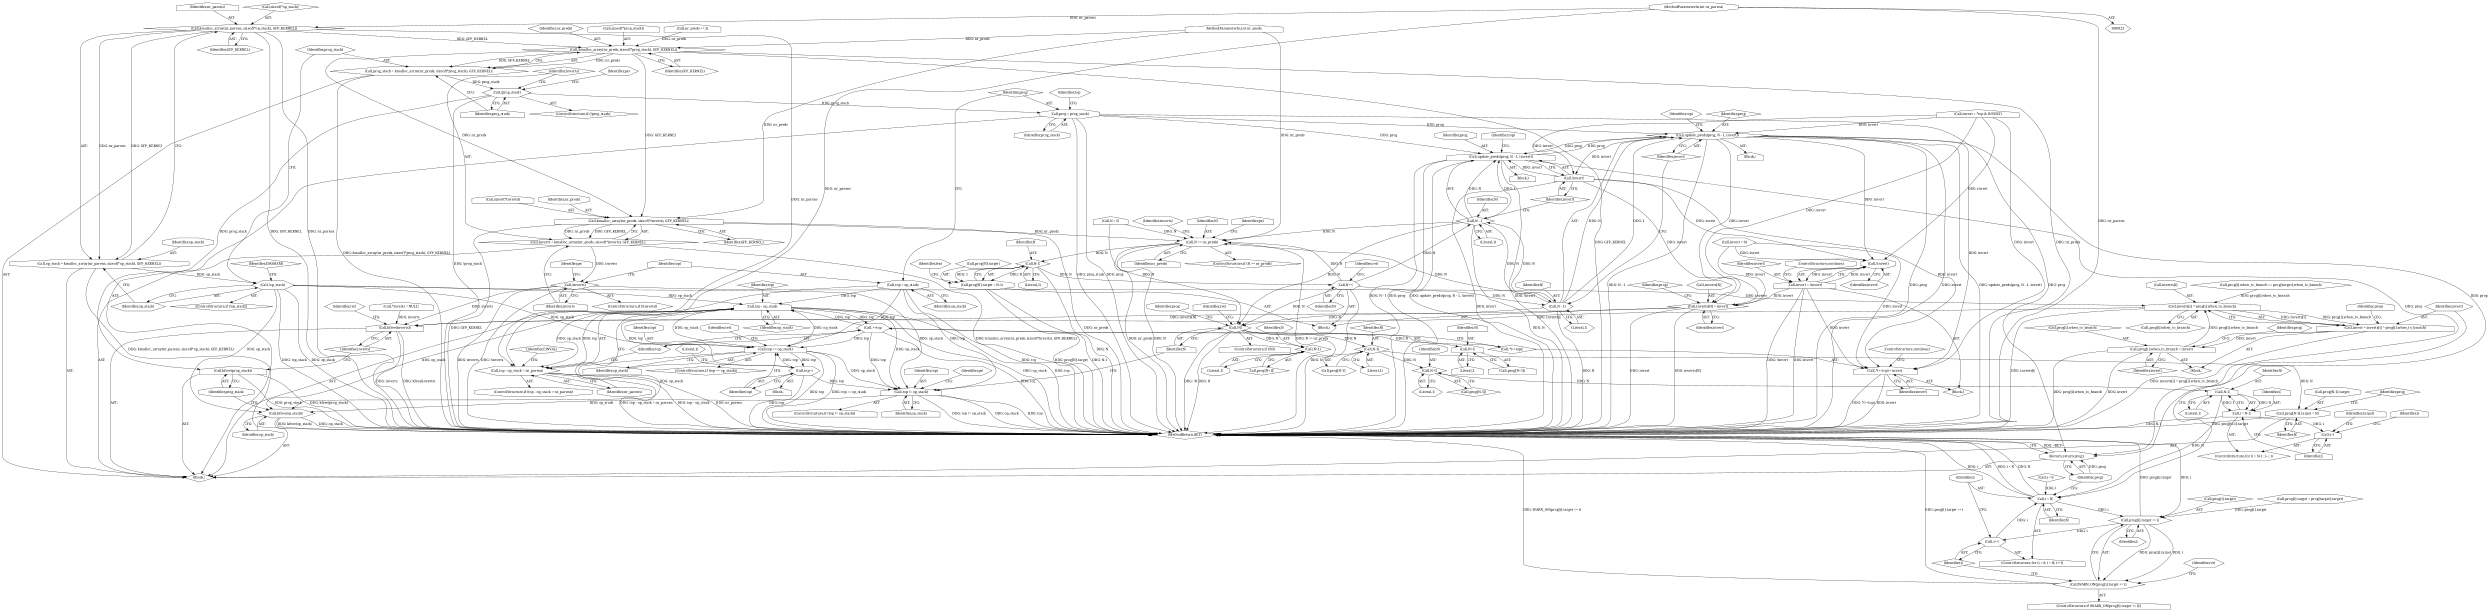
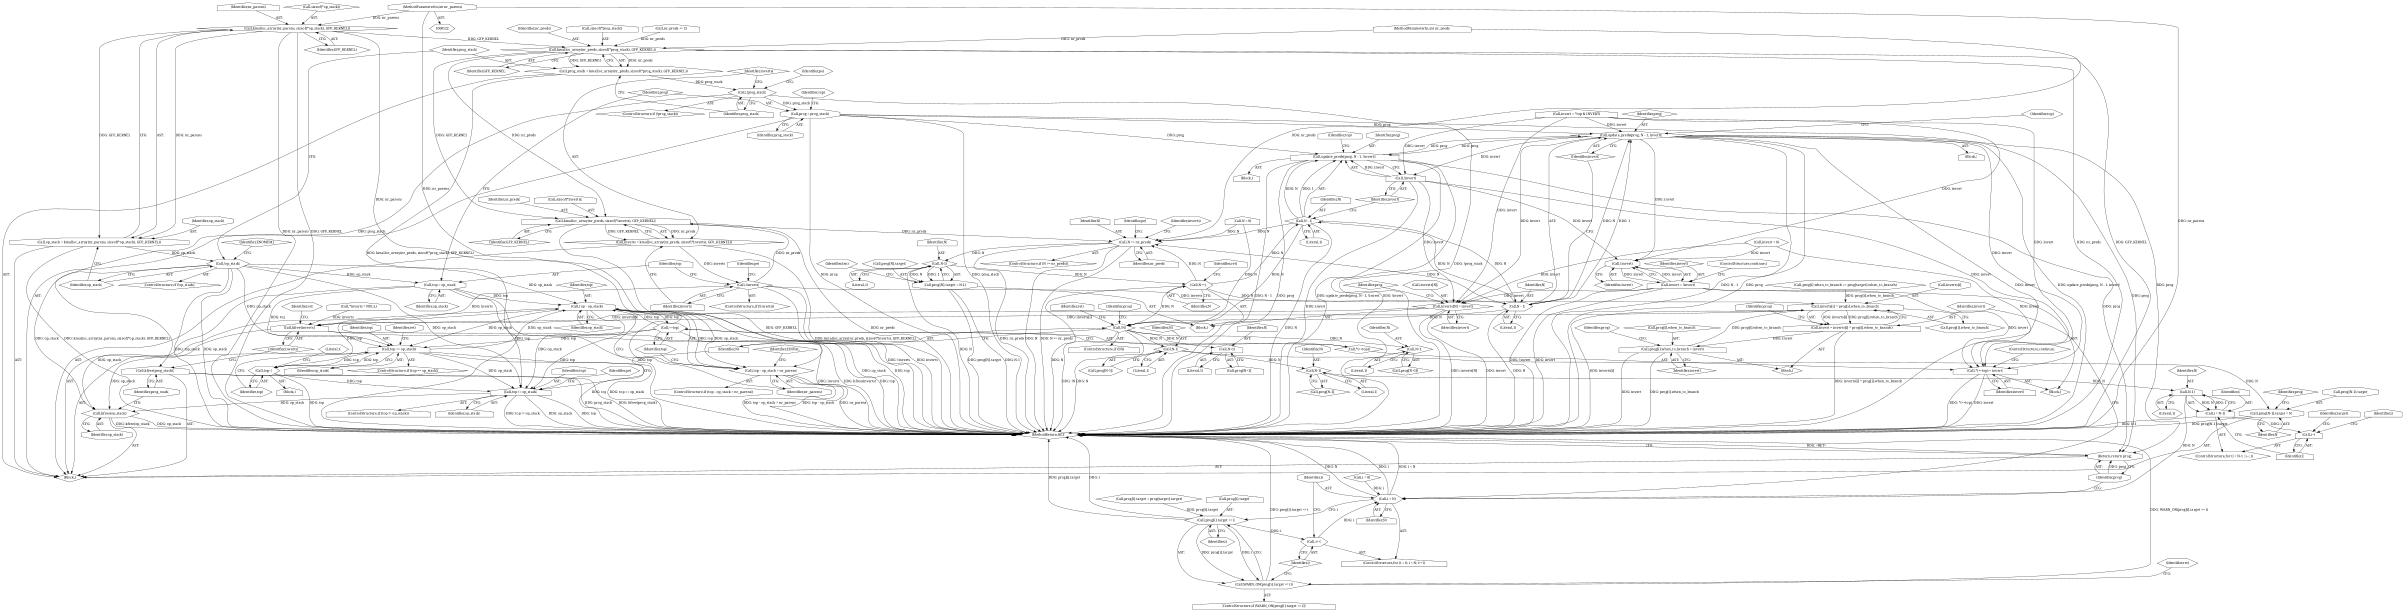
edge "(MethodParameterIn,int nr_preds)" -> "(Call,kmalloc_array(nr_preds, sizeof(*inverts), GFP_KERNEL))": now "(Call,!inverts)" -> "(Call,kmalloc_array(nr_preds, sizeof(*inverts), GFP_KERNEL))"
edge "(Call,!op_stack)" -> "(Call,top = op_stack)": added, label "DDG: op_stack"
node "(Call,prog[i].target)": shape diamond -> house
edge "(Call,i < N)" -> "(Call,prog[i].target <= i)": label "DDG: i" -> "CFG: i"
